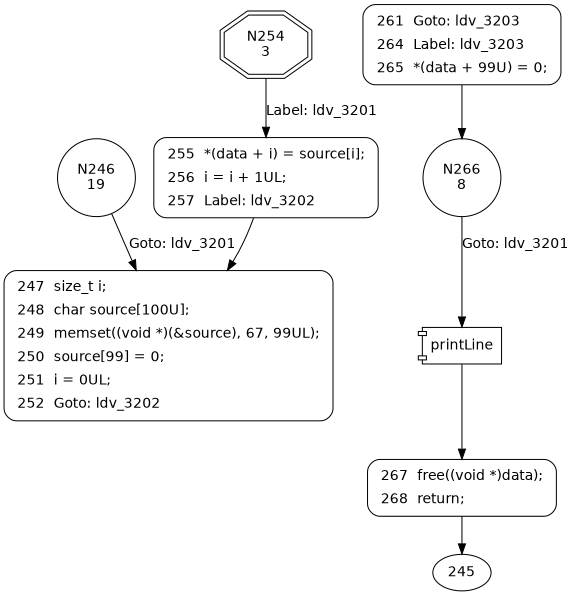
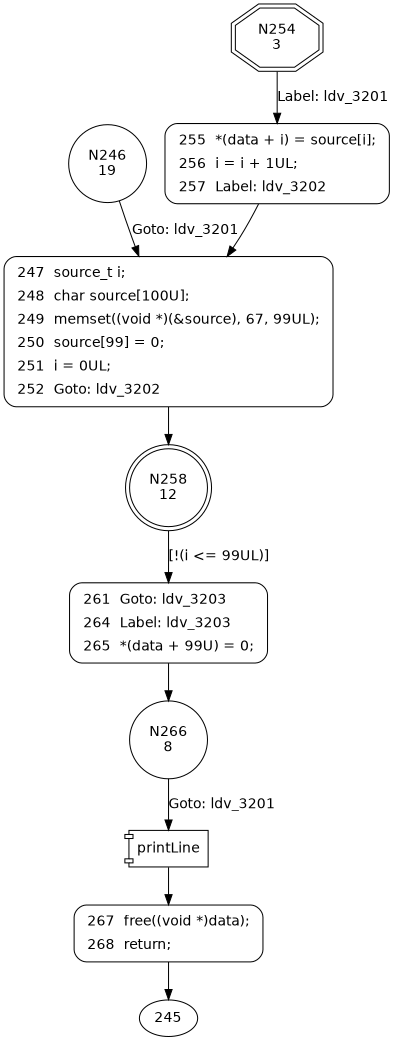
node "247": text "size_t i;" -> "source_t i;"
node "N258 12": added
